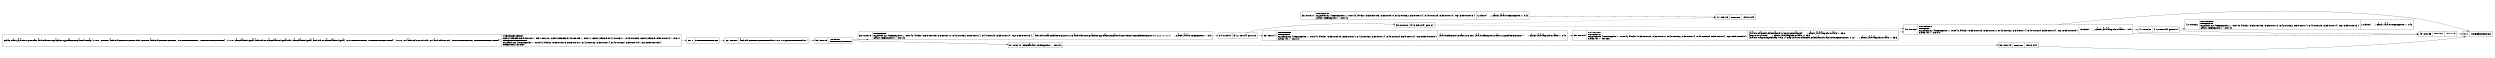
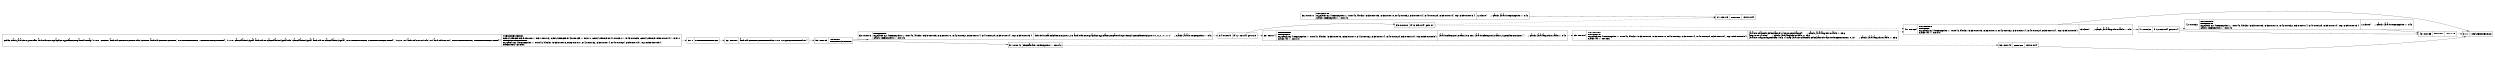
node "31: ?": text "MTH_EXIT_BLOCK" -> "VARS_EXIT_BLOCK"
edge "40: 0x002d" -> "43: 0x0035": now "42: 0x0032" -> "43: 0x0035"
